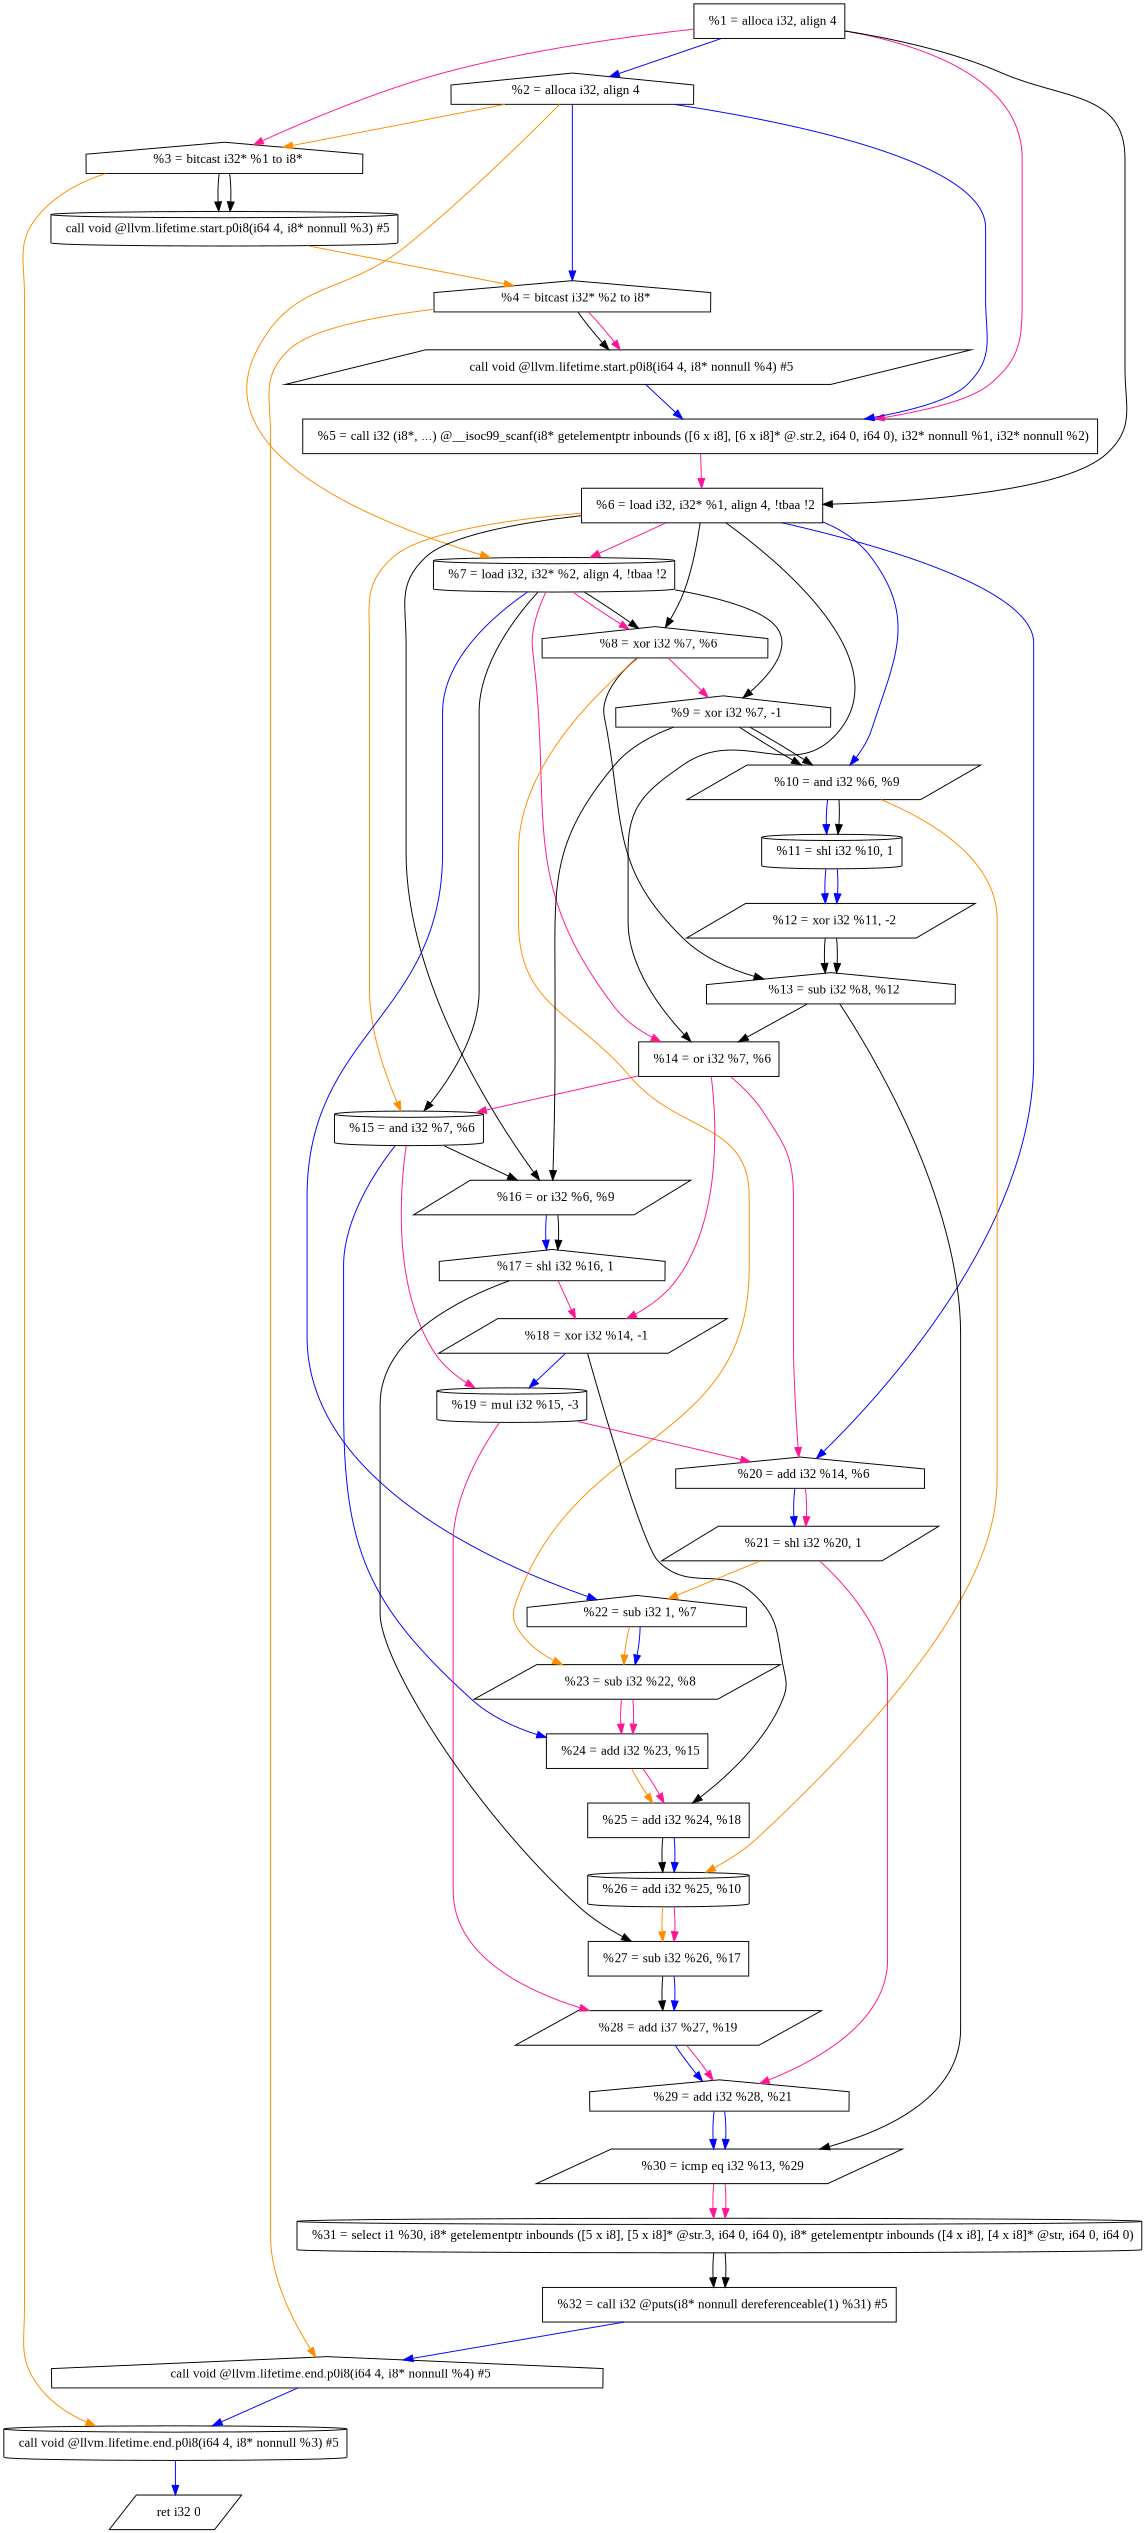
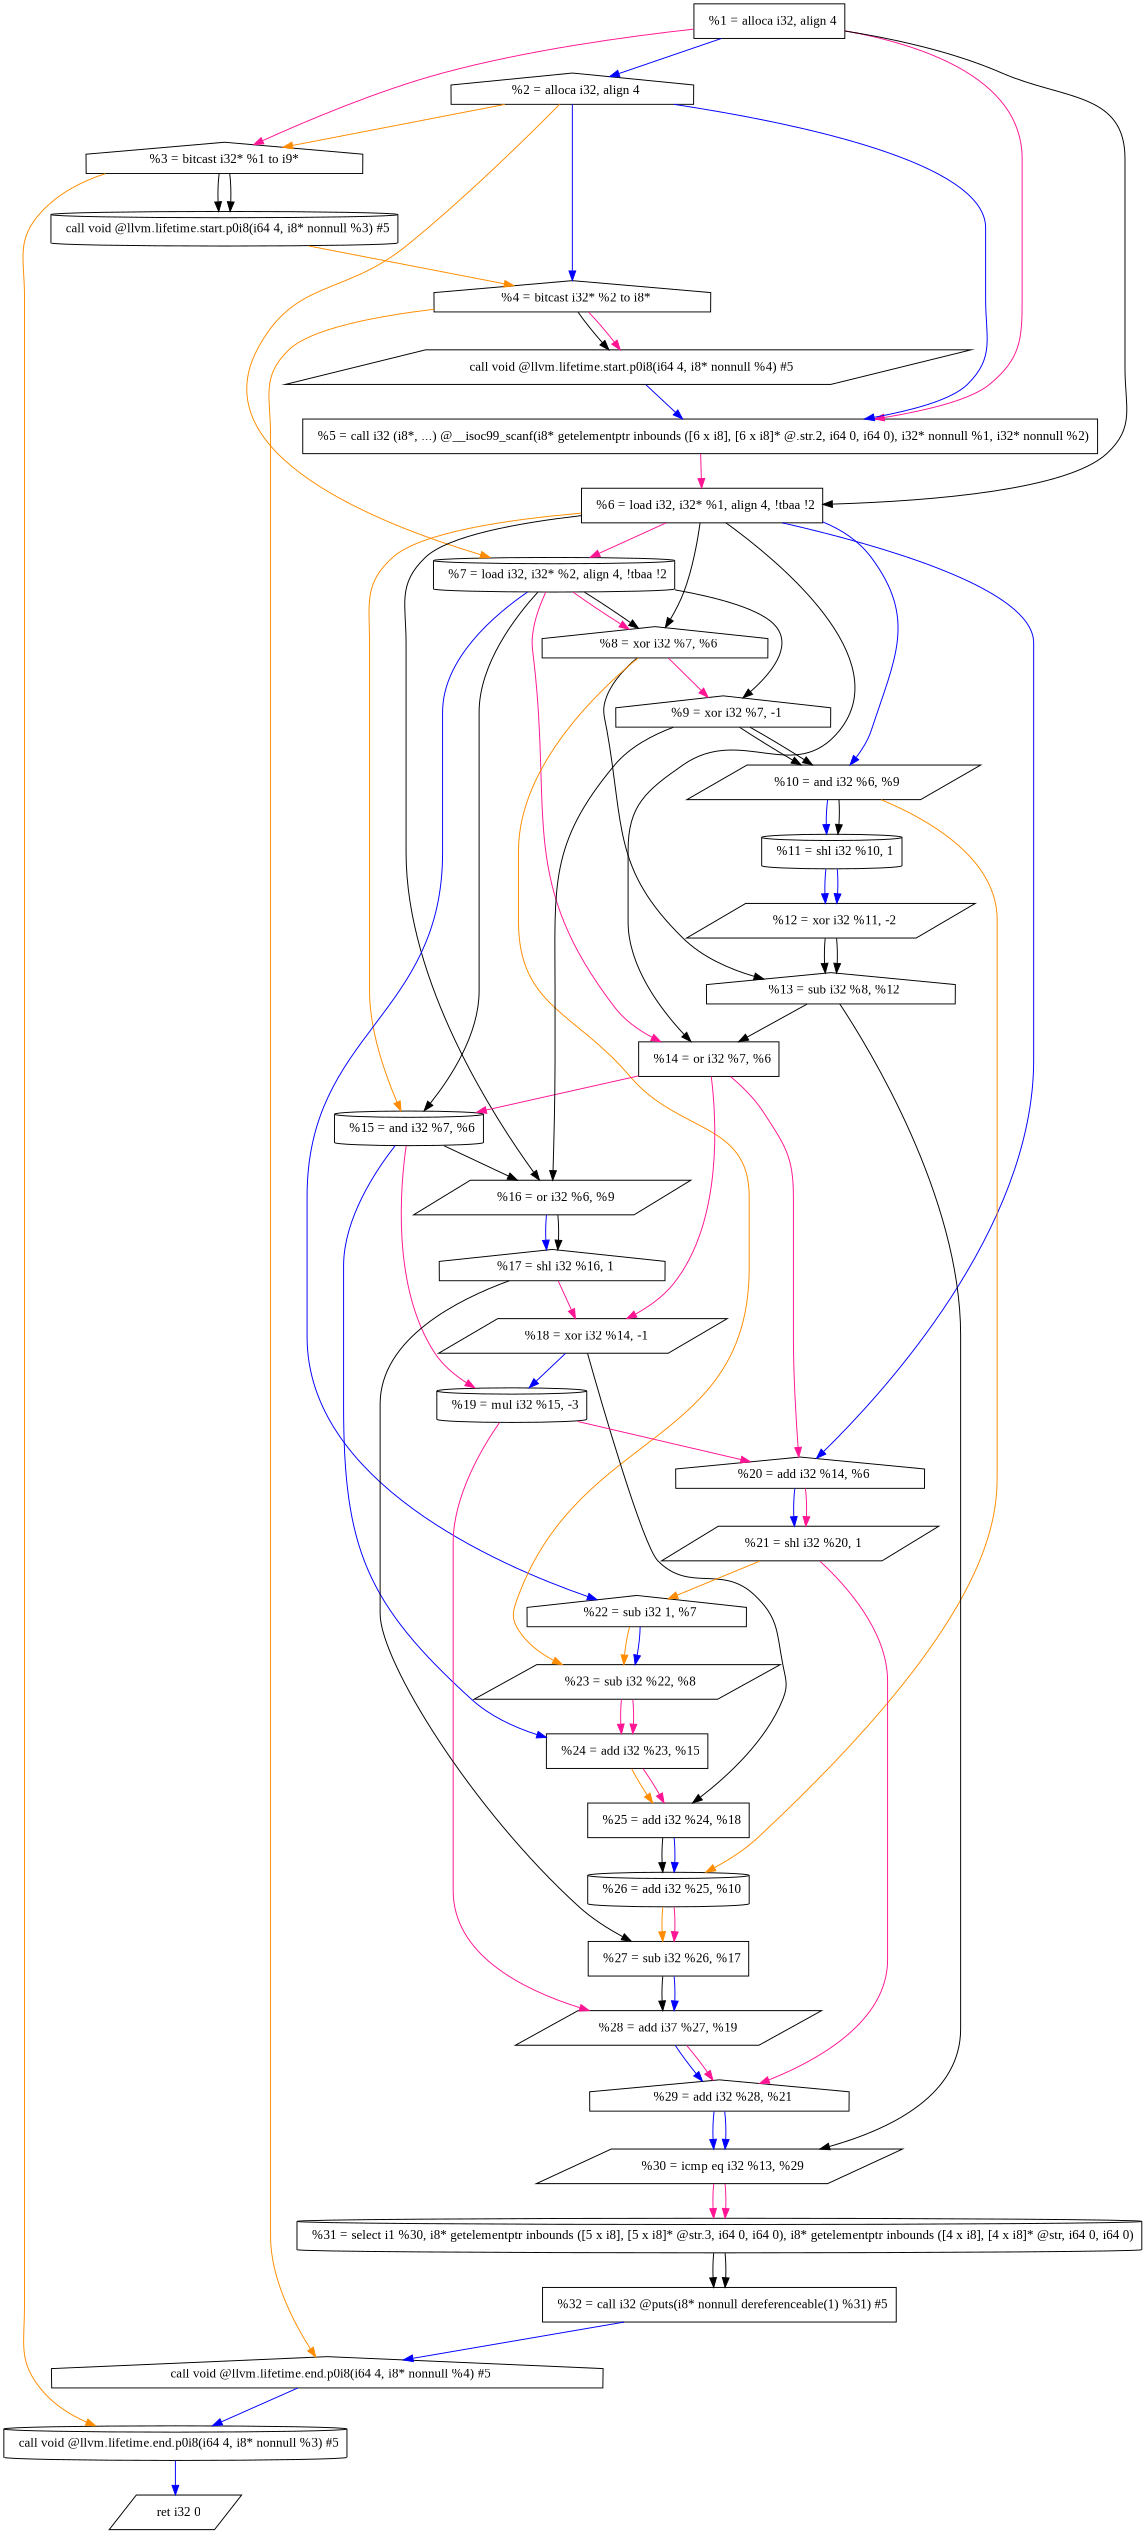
node "%3 = bitcast i32* %1 to i8*": label "%3 = bitcast i32* %1 to i8*" -> "%3 = bitcast i32* %1 to i9*"
